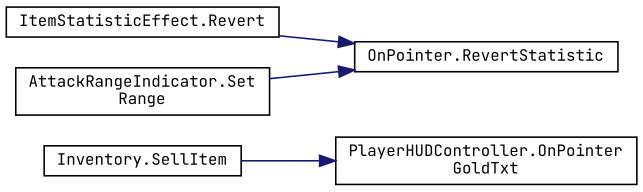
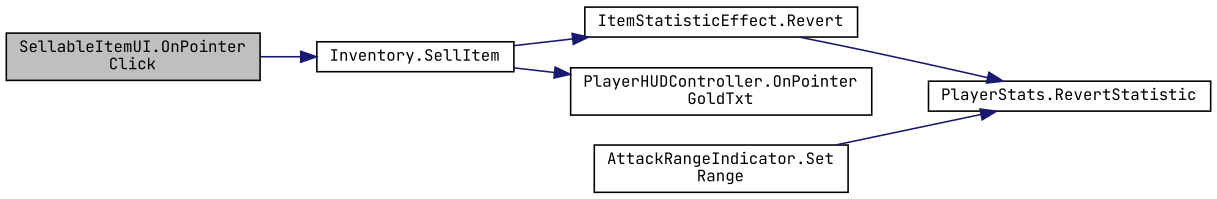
edge "Inventory.SellItem" -> "ItemStatisticEffect.Revert": added
node "SellableItemUI.OnPointer Click": added
node "OnPointer.RevertStatistic": label "OnPointer.RevertStatistic" -> "PlayerStats.RevertStatistic"
